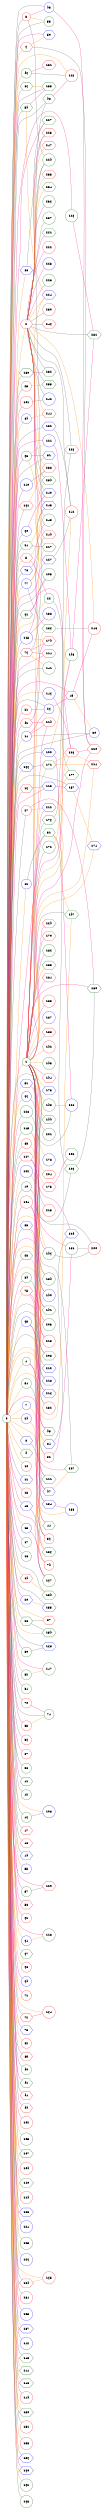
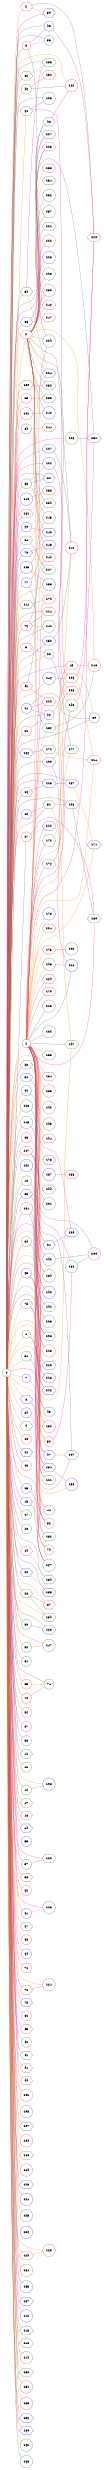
edge "179" -- "76": now "179" -- "144"
edge "138" -- "0": added
edge "188" -- "1": now "188" -- "187"
